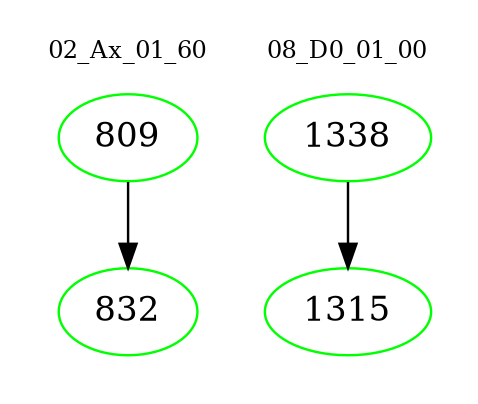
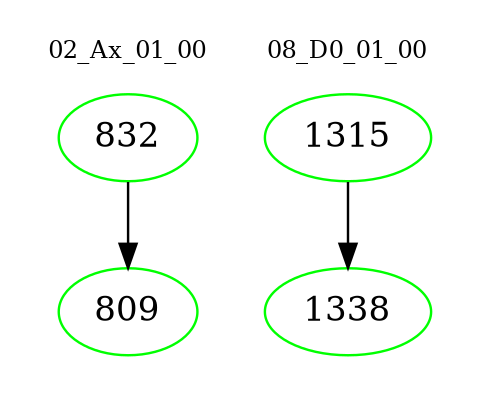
cluster "02_Ax_01_60": label "02_Ax_01_60" -> "02_Ax_01_00"
edge "809" -> "832": reversed
edge "1338" -> "1315": reversed
